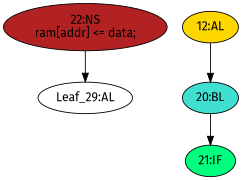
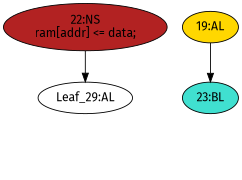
node "12:AL": label "12:AL" -> "19:AL"
node "20:BL": label "20:BL" -> "23:BL"
node "21:IF": removed
